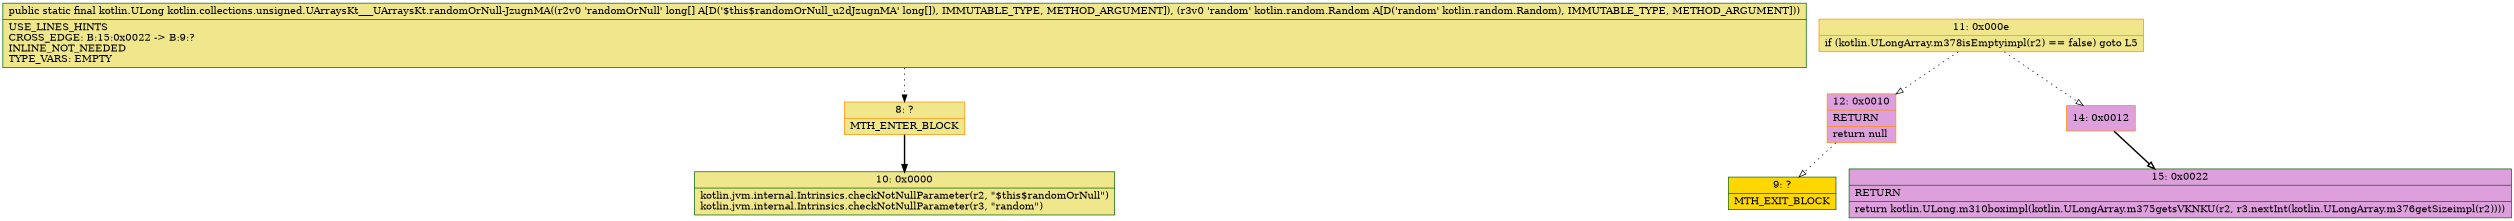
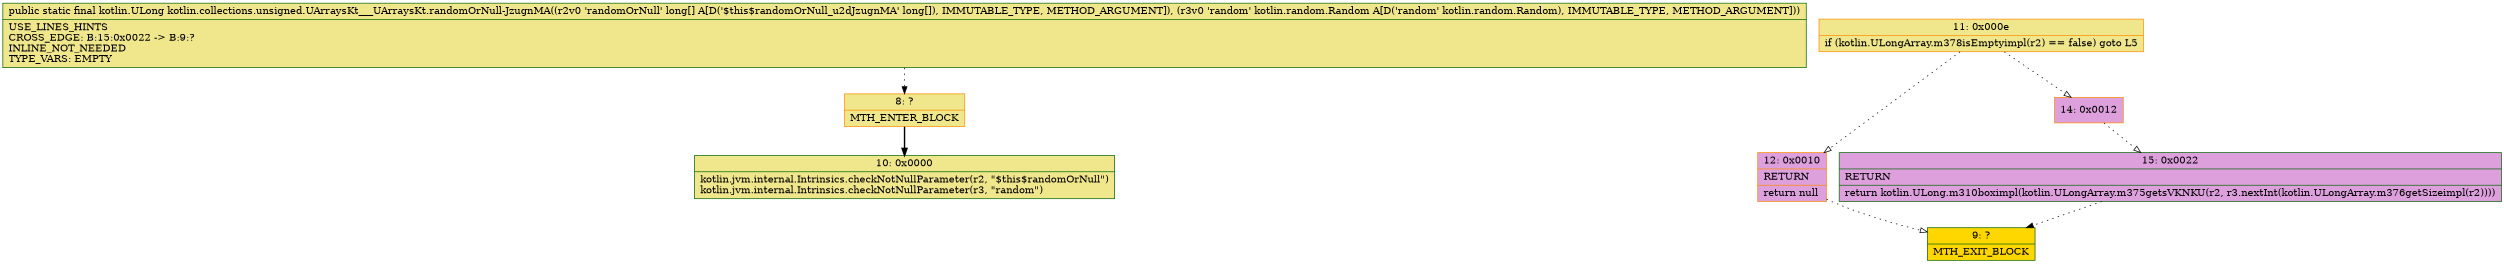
edge "14: 0x0012" -> "15: 0x0022": style bold -> dotted
edge "15: 0x0022" -> "9: ?": added
